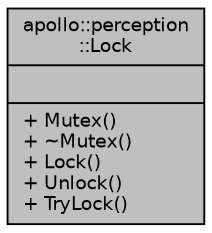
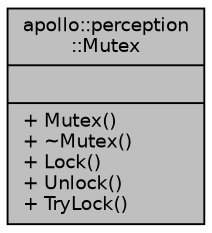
node "apollo::perception": text "::Lock" -> "::Mutex"
